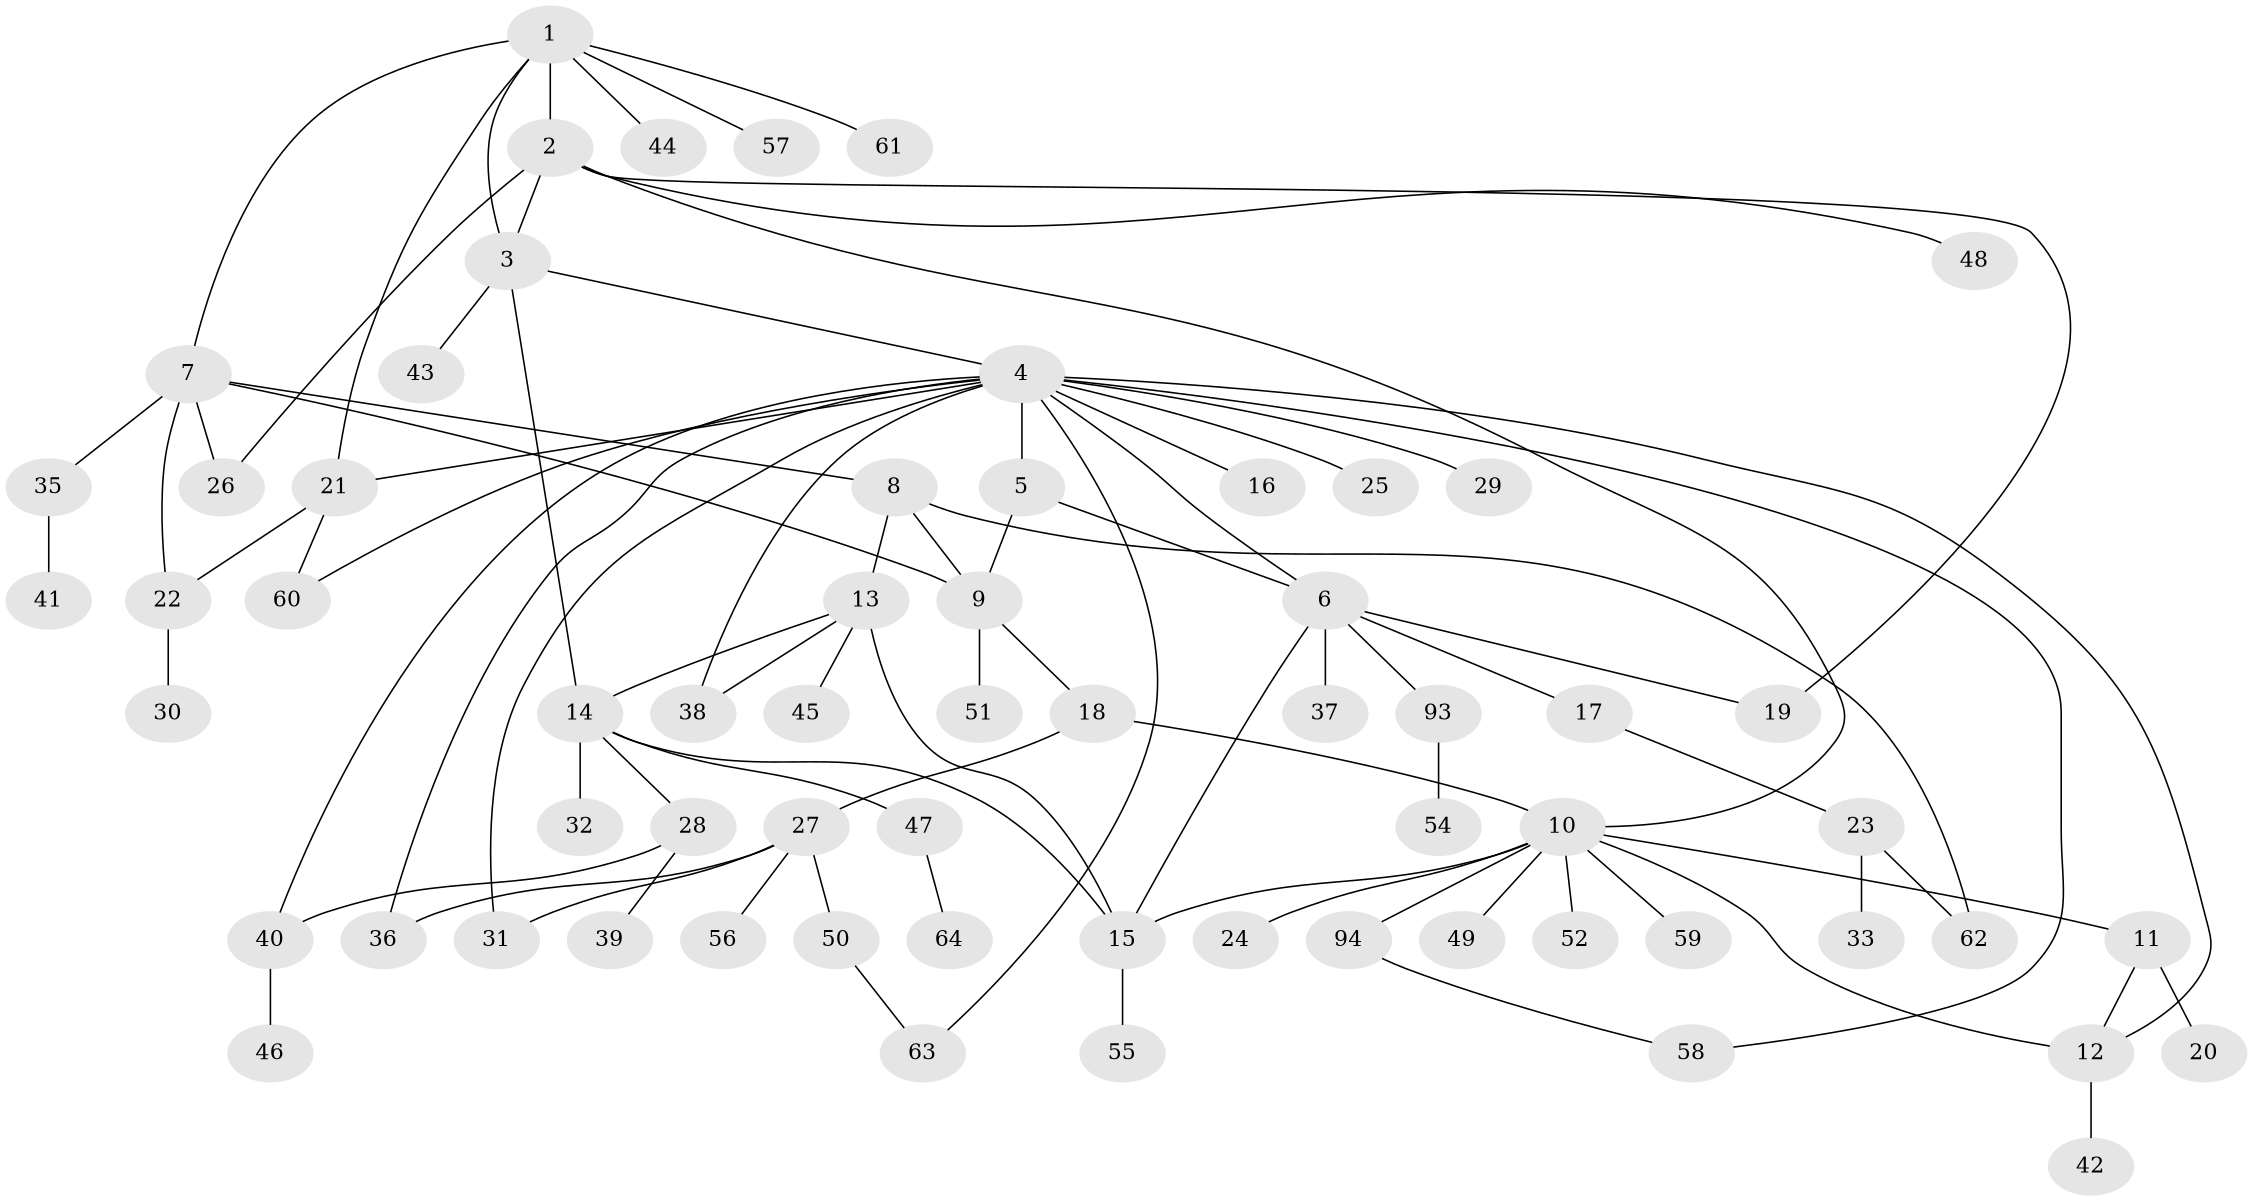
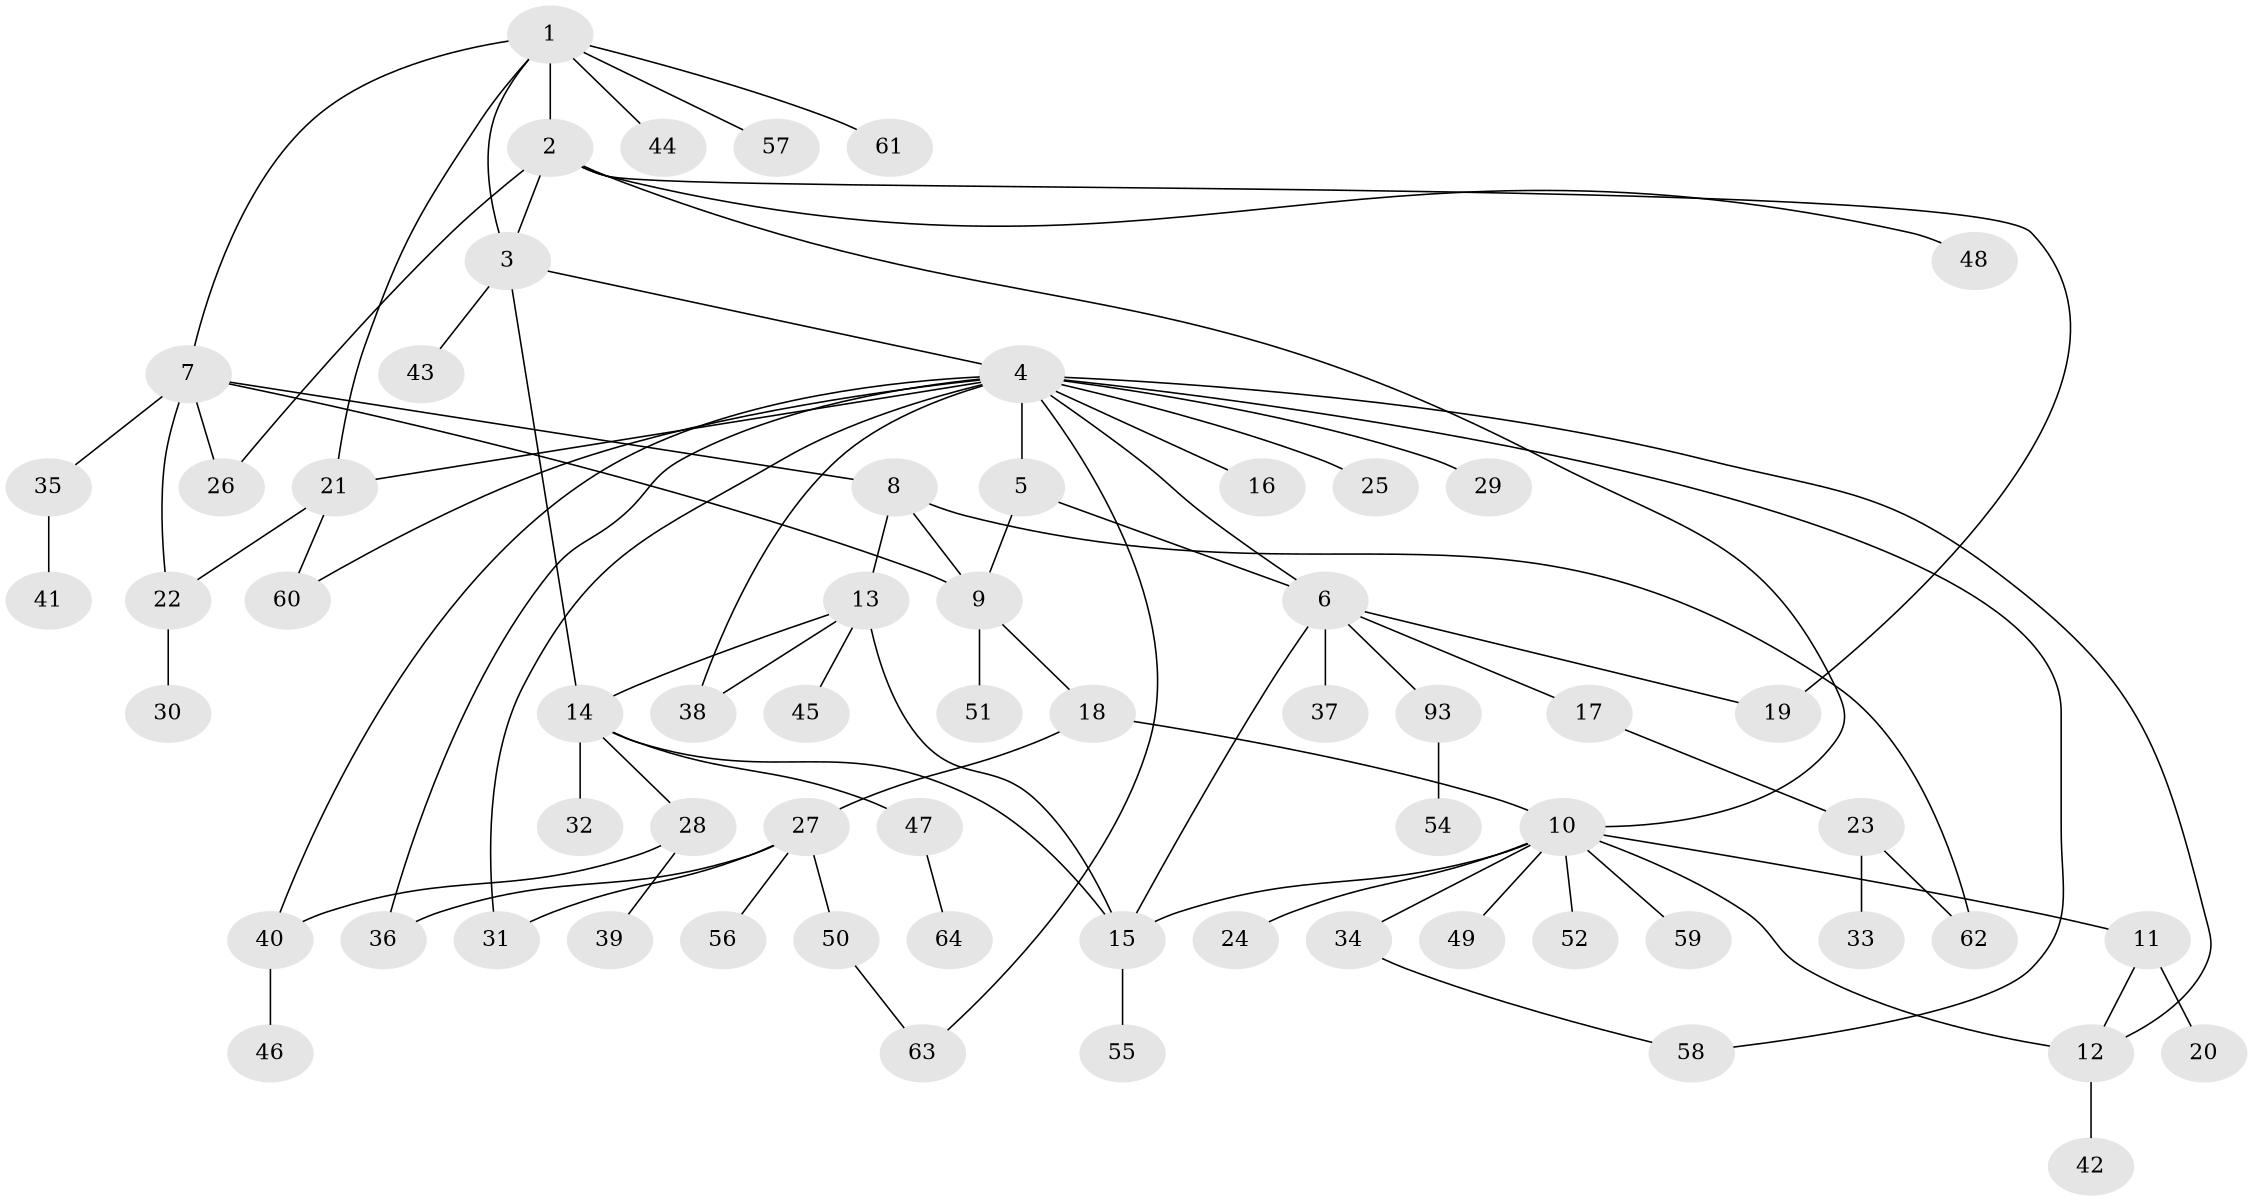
node "94": label "94" -> "34"
